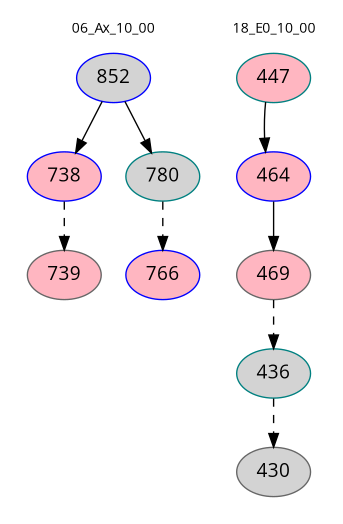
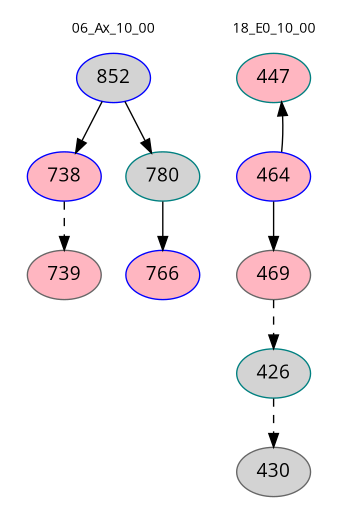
edge "447" -> "464": reversed
edge "780" -> "766": style dashed -> solid
node "436": label "436" -> "426"
